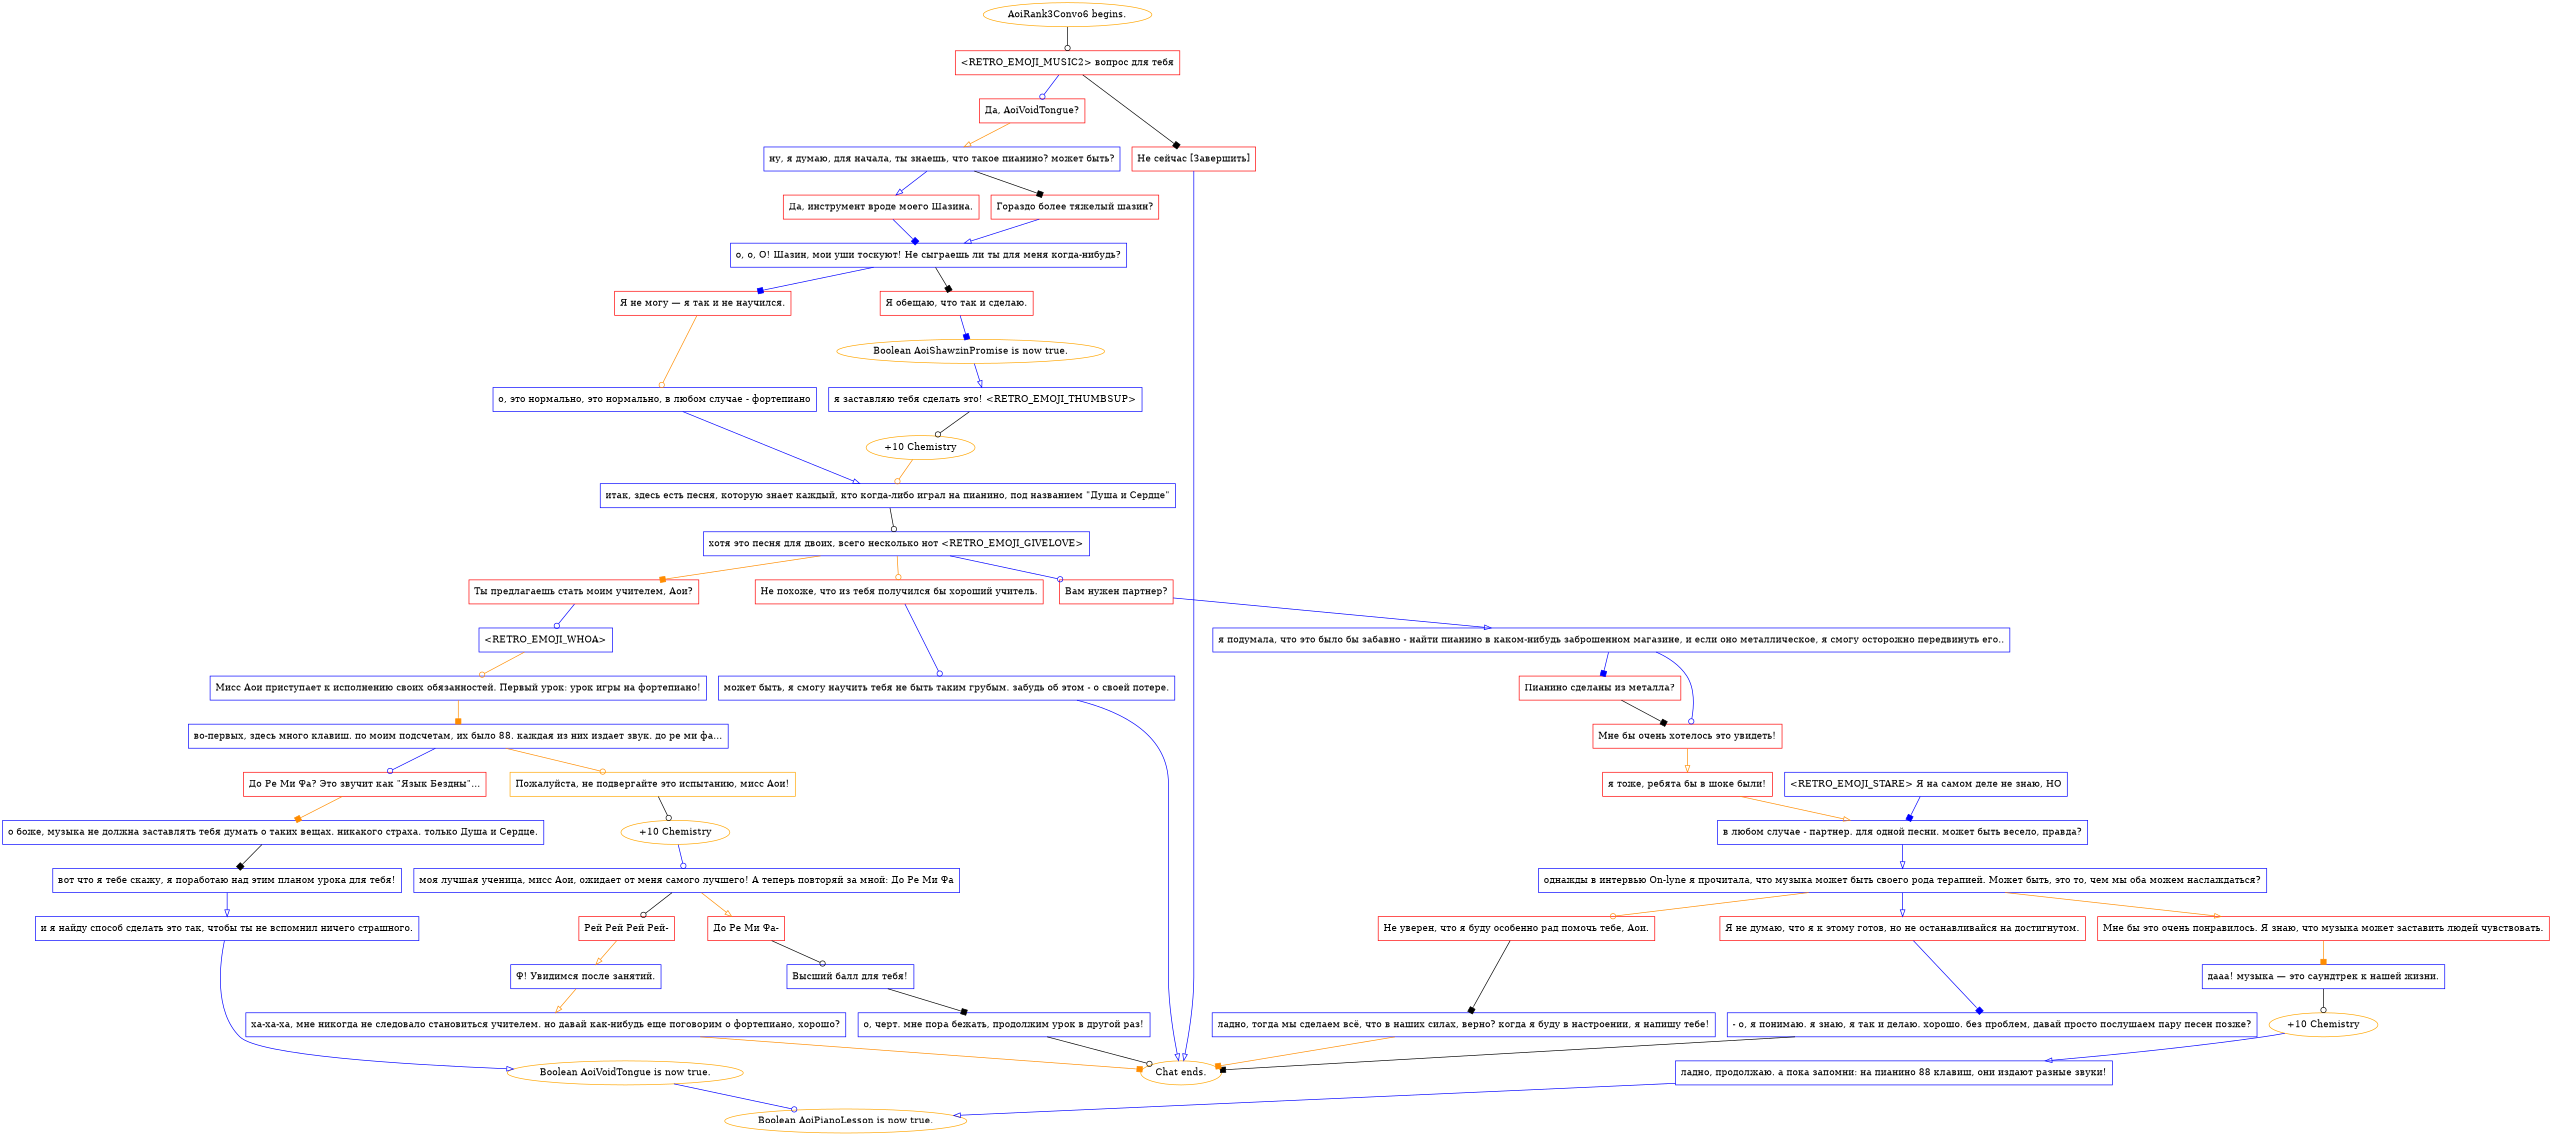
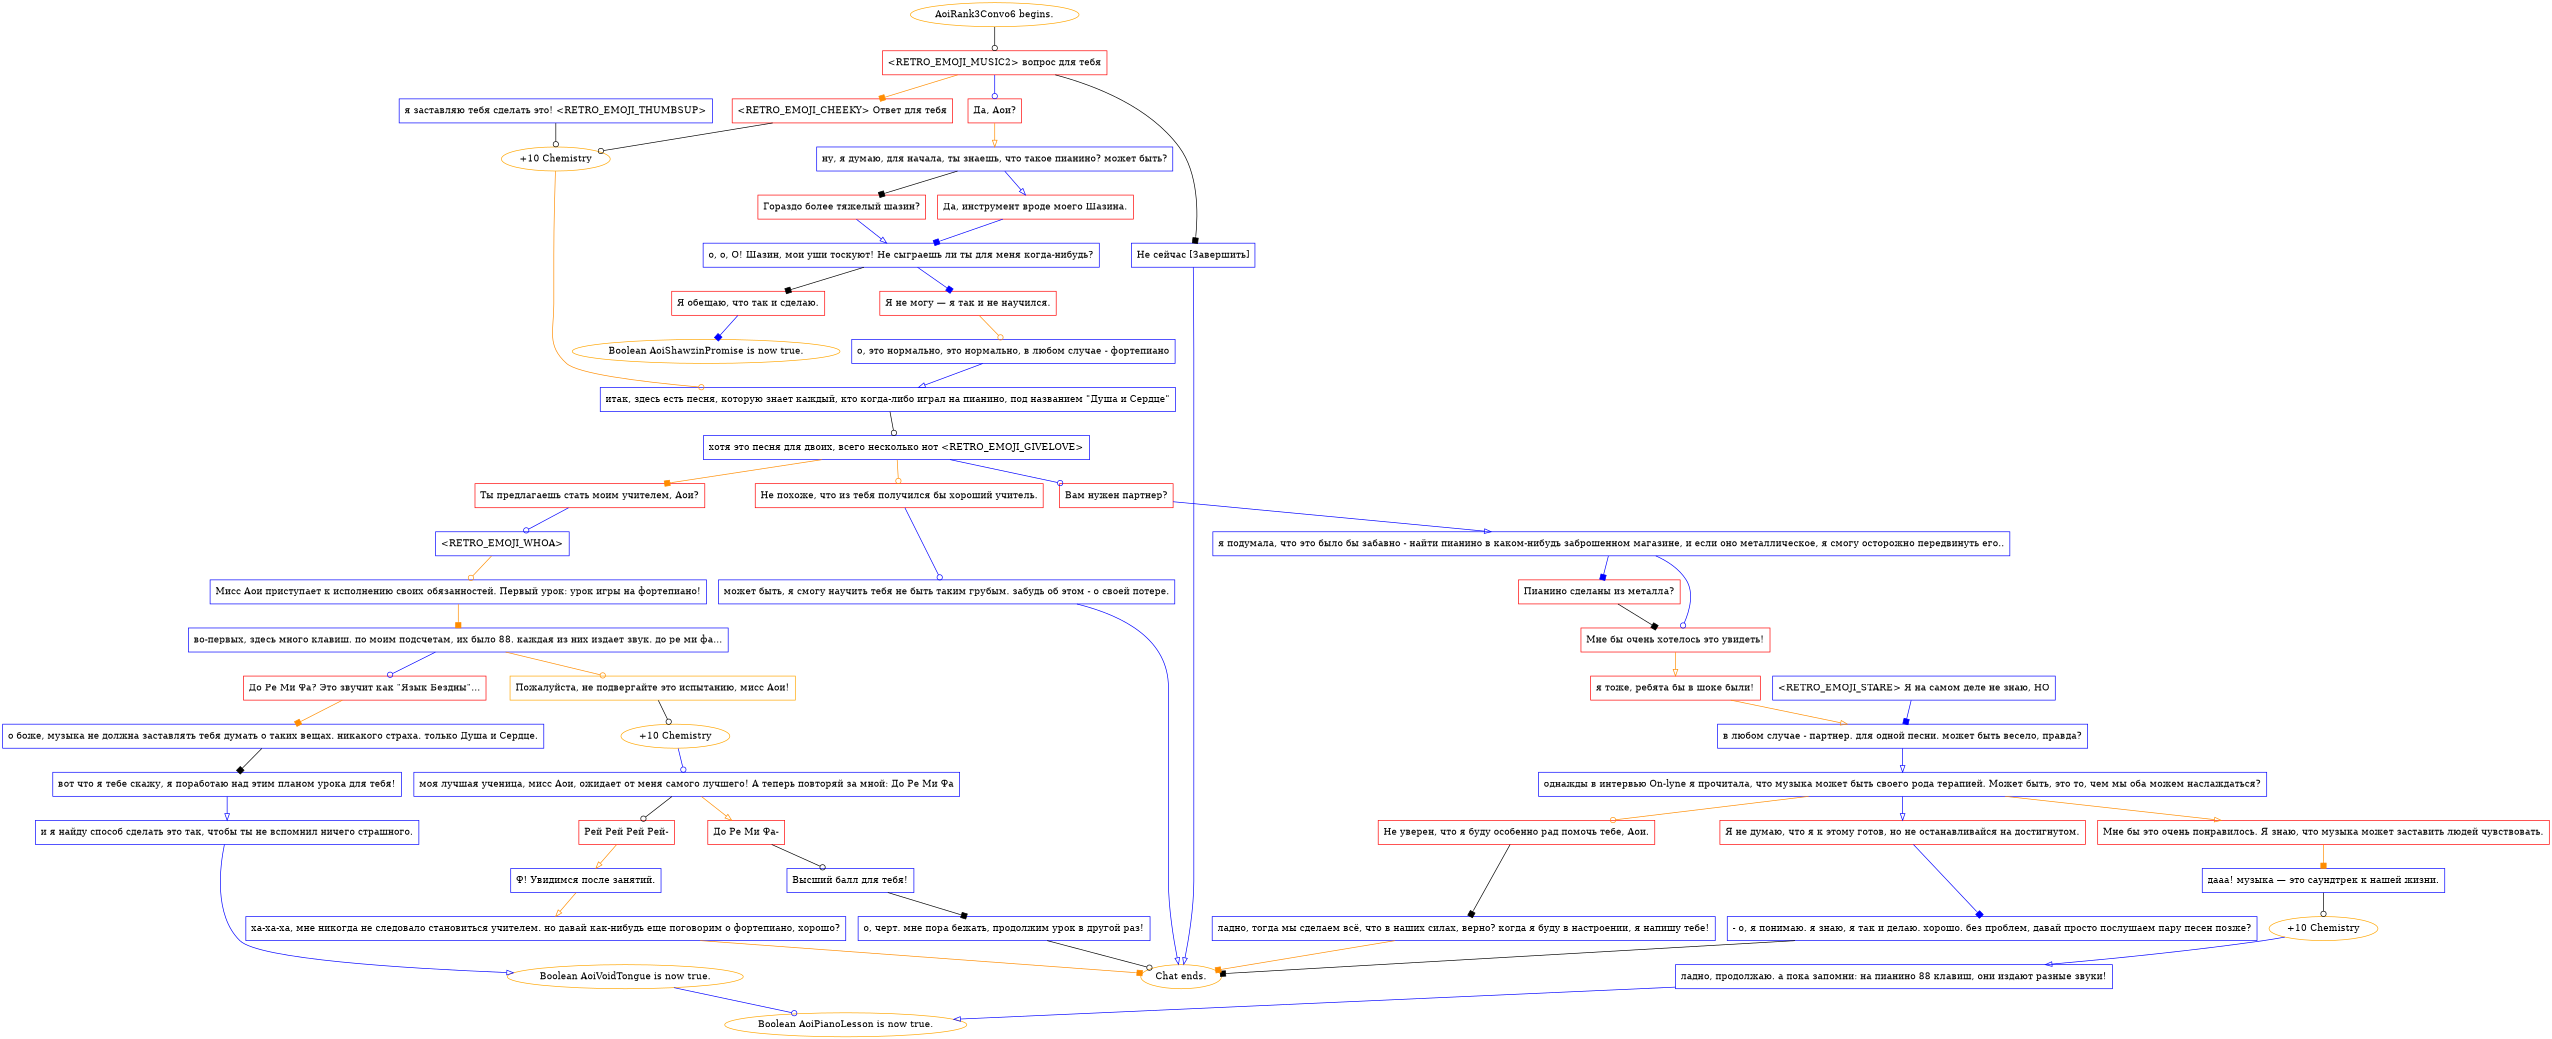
node "<RETRO_EMOJI_CHEEKY> Ответ для тебя": added
node "Да, AoiVoidTongue?": label "Да, AoiVoidTongue?" -> "Да, Аои?"
node "Не сейчас [Завершить]": color red -> blue
edge "Boolean AoiShawzinPromise is now true." -> "я заставляю тебя сделать это! <RETRO_EMOJI_THUMBSUP>": removed
